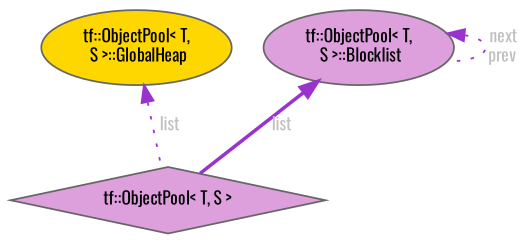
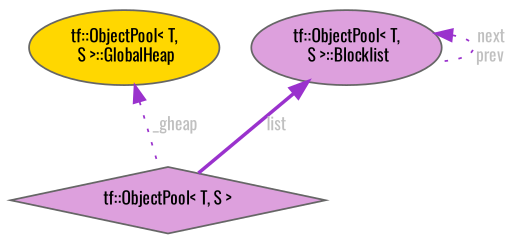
edge "tf::ObjectPool< T, S >" -> "tf::ObjectPool< T, S >::GlobalHeap": label " list" -> " _gheap"
